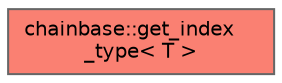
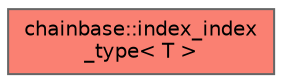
node "chainbase::get_index _type< T >": label "chainbase::get_index _type< T >" -> "chainbase::index_index _type< T >"
